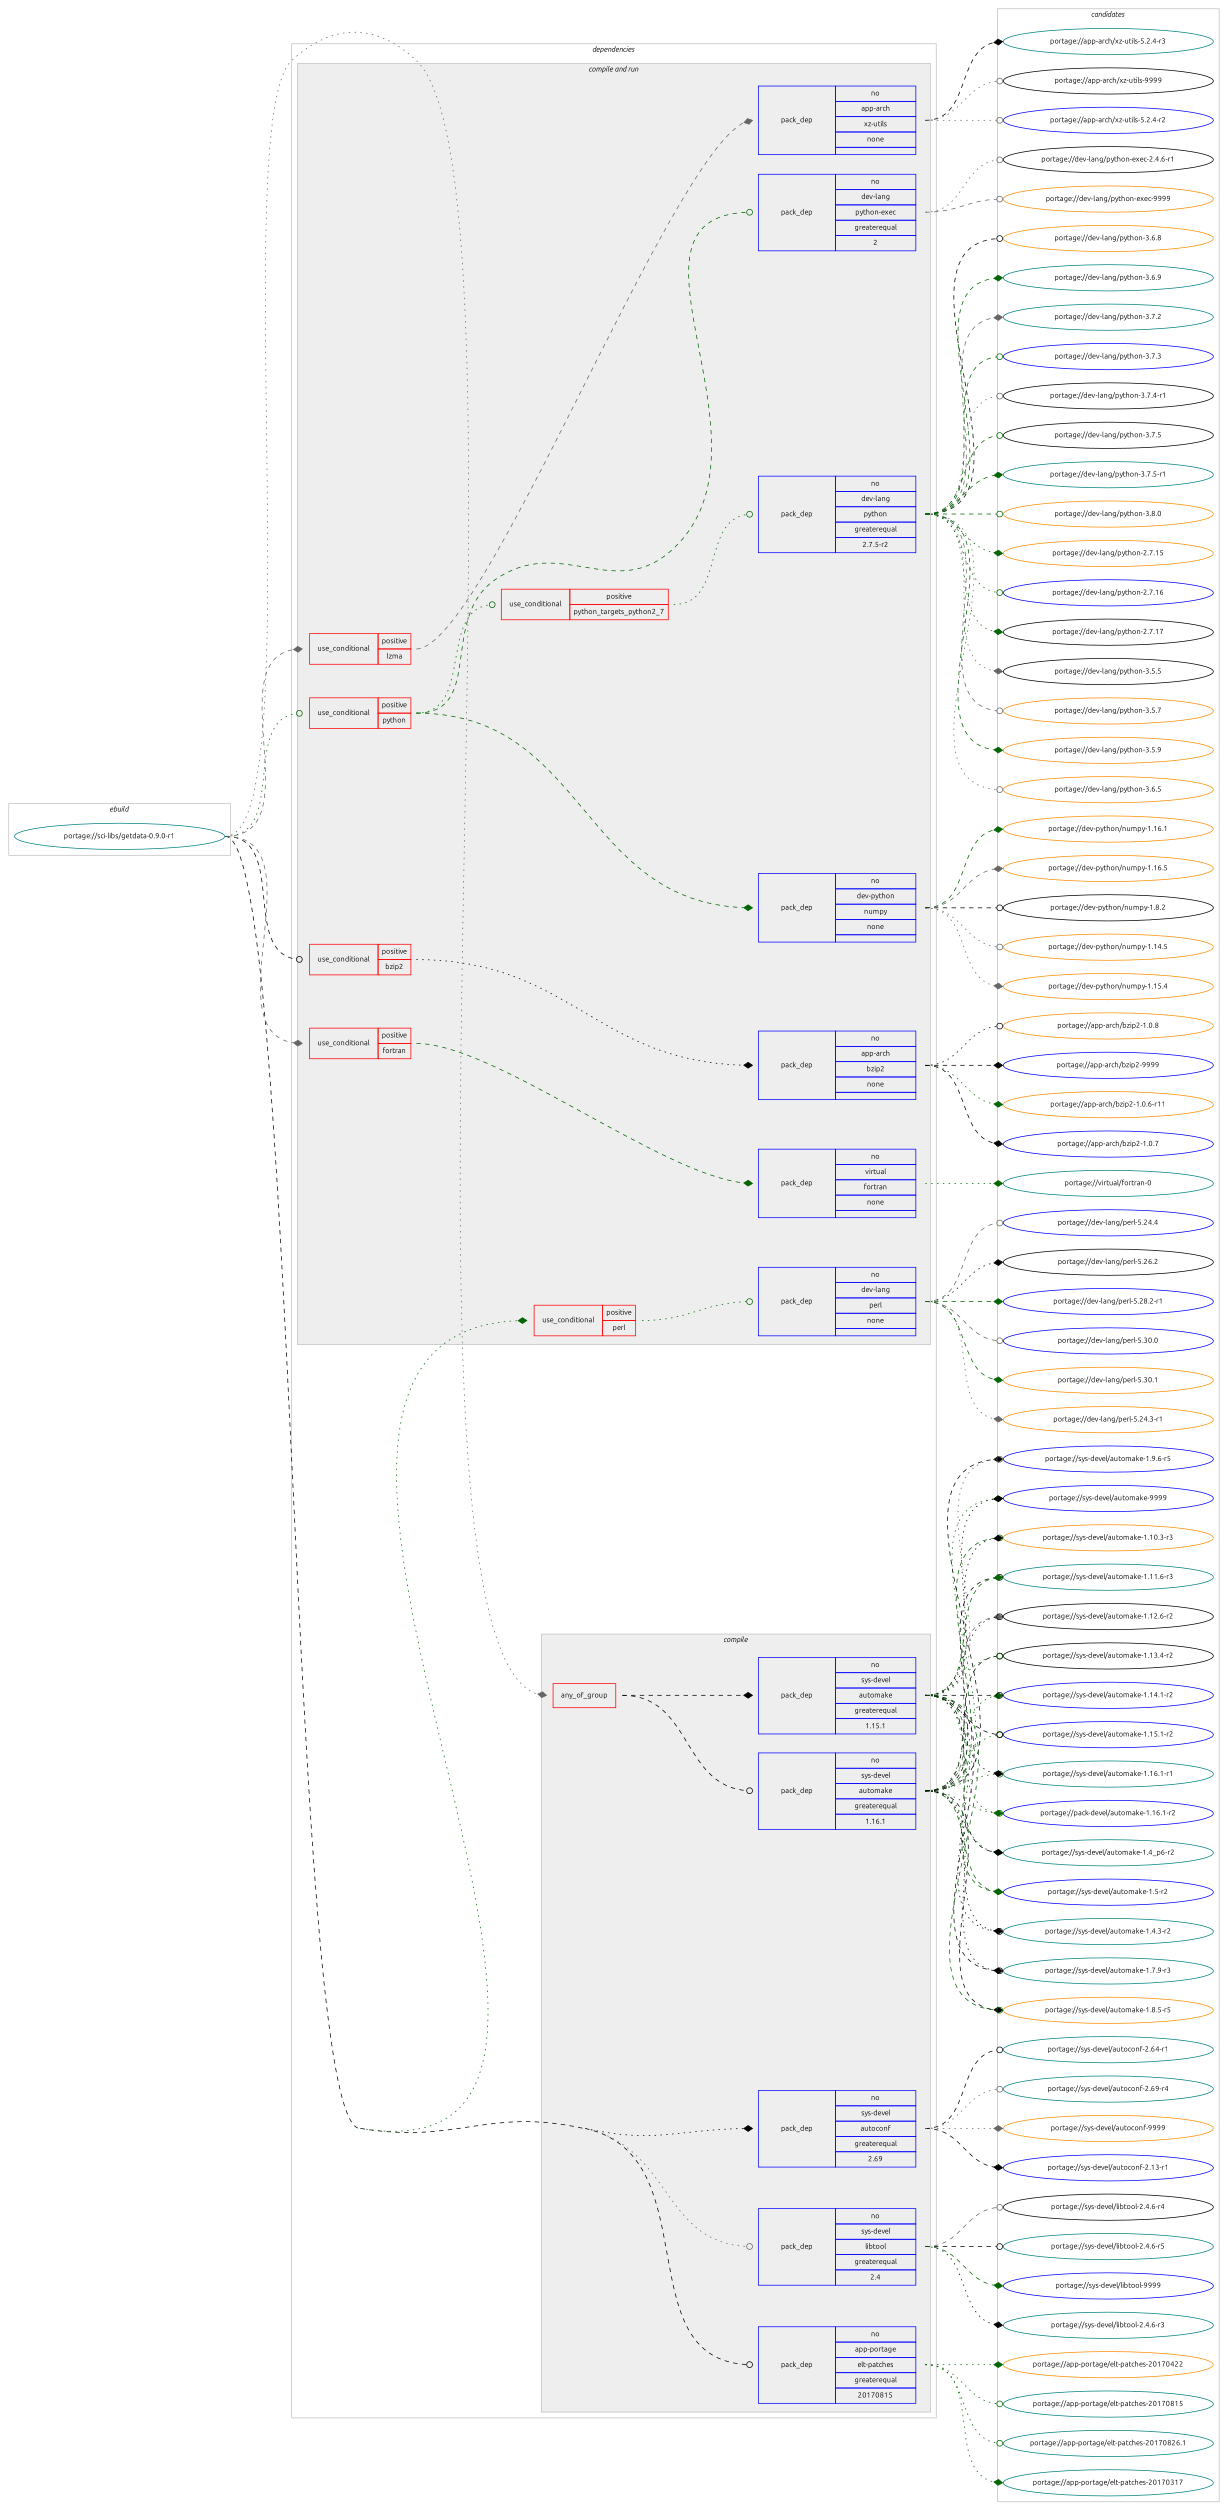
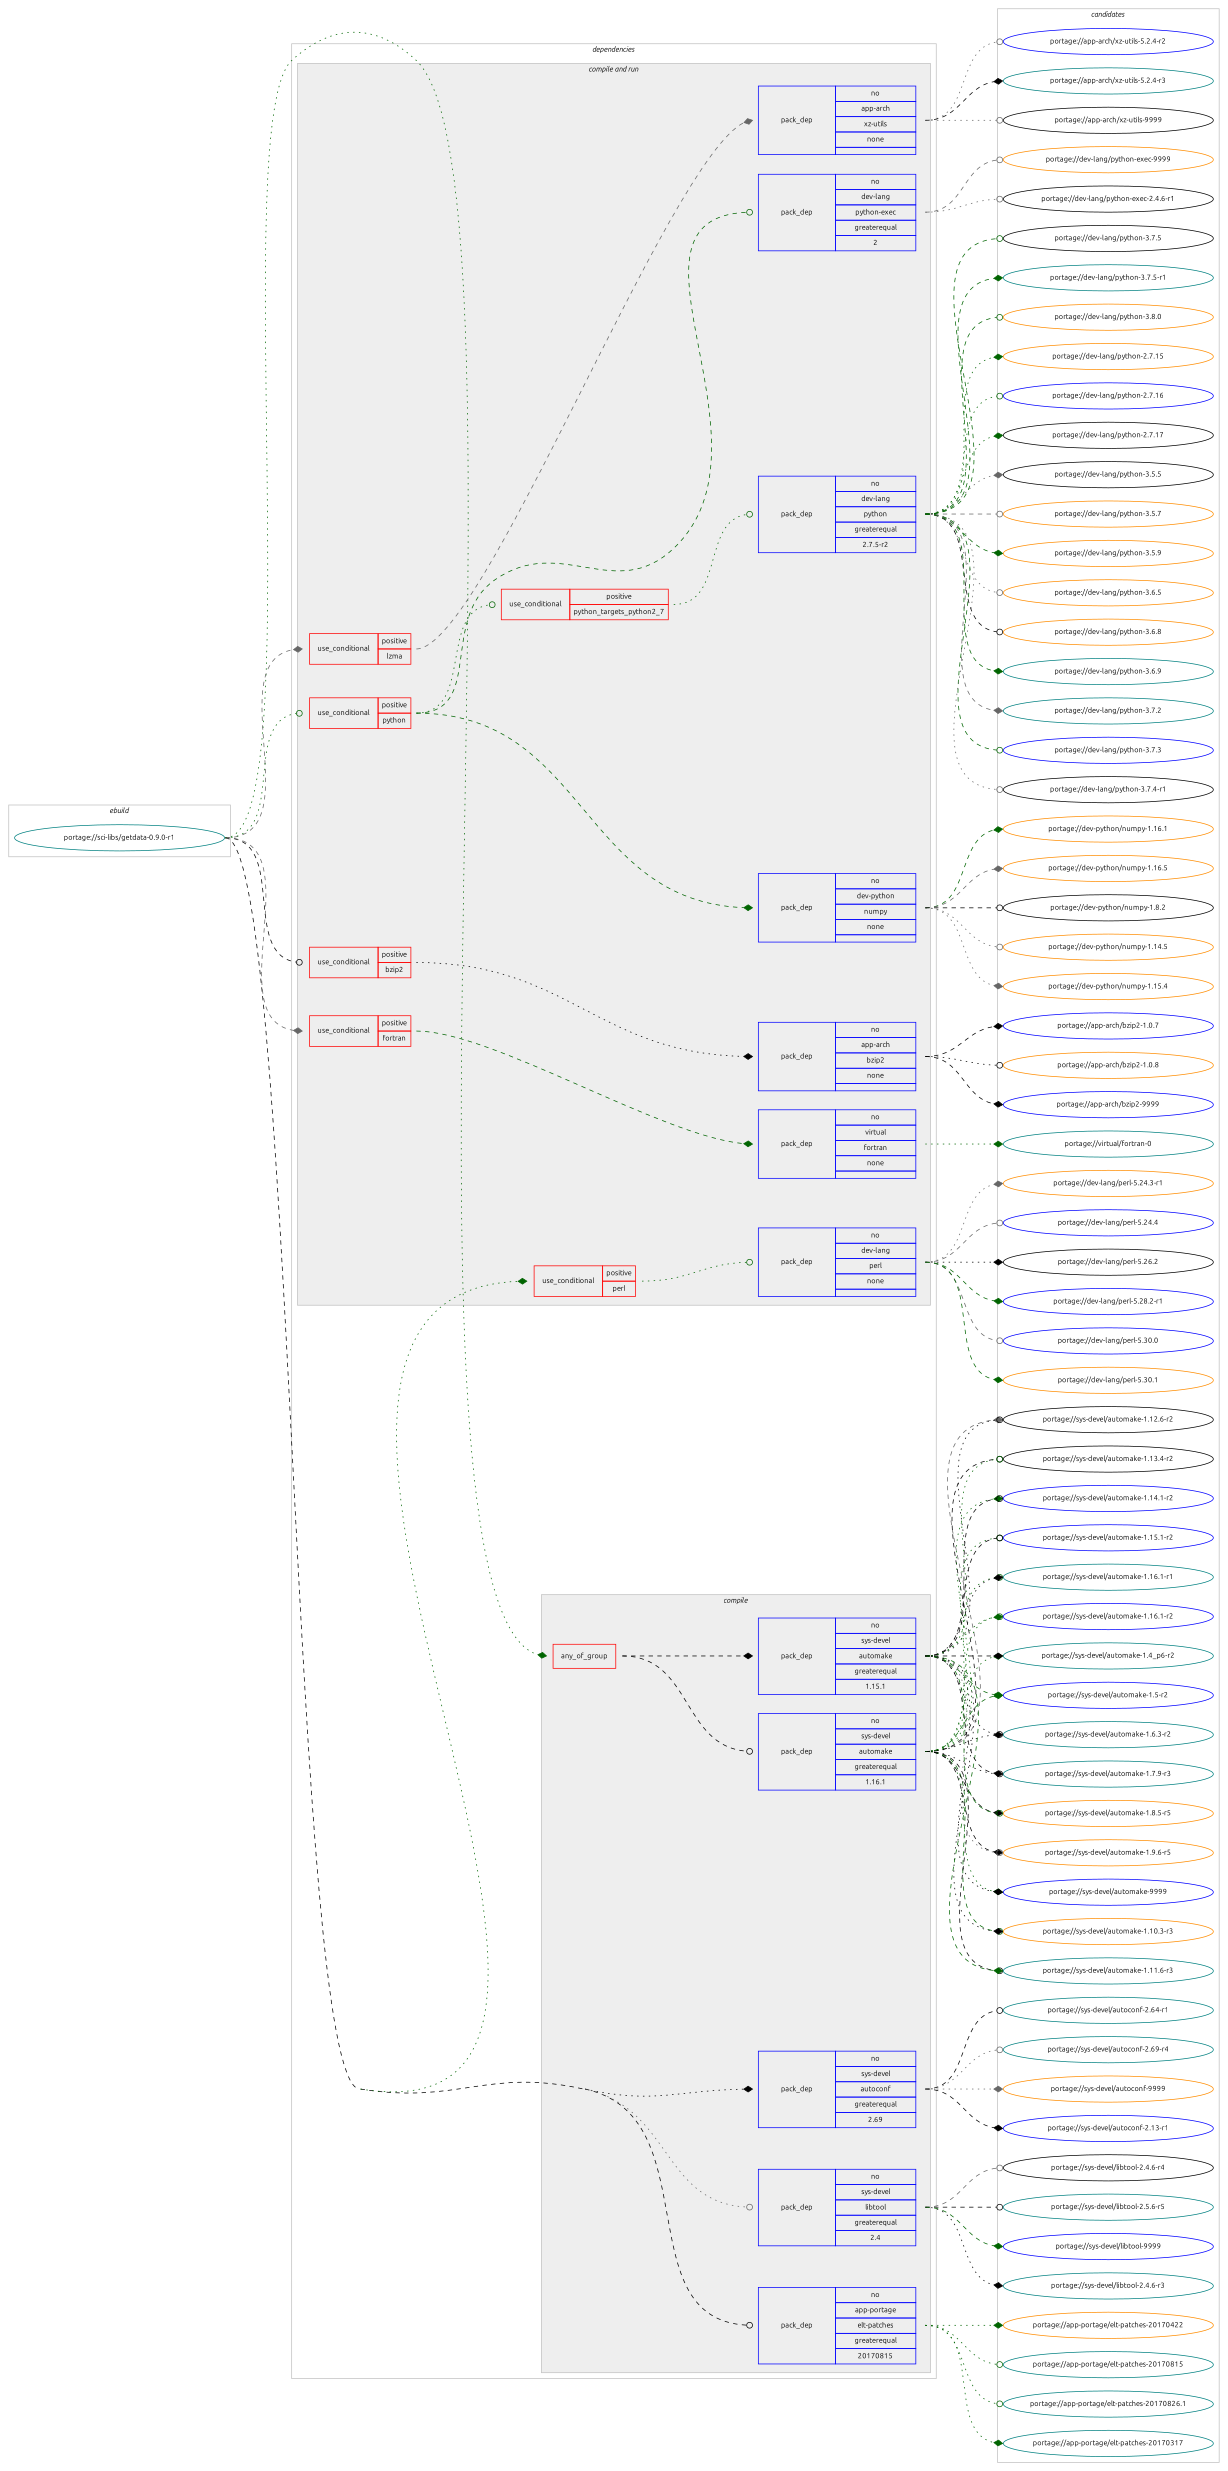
edge "portage://sci-libs/getdata-0.9.0-r1" -> "any_of_group": color gray40 -> darkgreen
node "portage://app-arch/bzip2-1.0.6-r11": removed
node "portage://sys-devel/automake-1.9.6-r5": color blue -> darkorange
node "portage://pack-devel/automake-1.16.1-r2": label "portage://pack-devel/automake-1.16.1-r2" -> "portage://sys-devel/automake-1.16.1-r2"
node "portage://sys-devel/automake-1.4.3-r2": label "portage://sys-devel/automake-1.4.3-r2" -> "portage://sys-devel/automake-1.6.3-r2"
node "portage://sys-devel/libtool-2.4.6-r5": label "portage://sys-devel/libtool-2.4.6-r5" -> "portage://sys-devel/libtool-2.5.6-r5"
